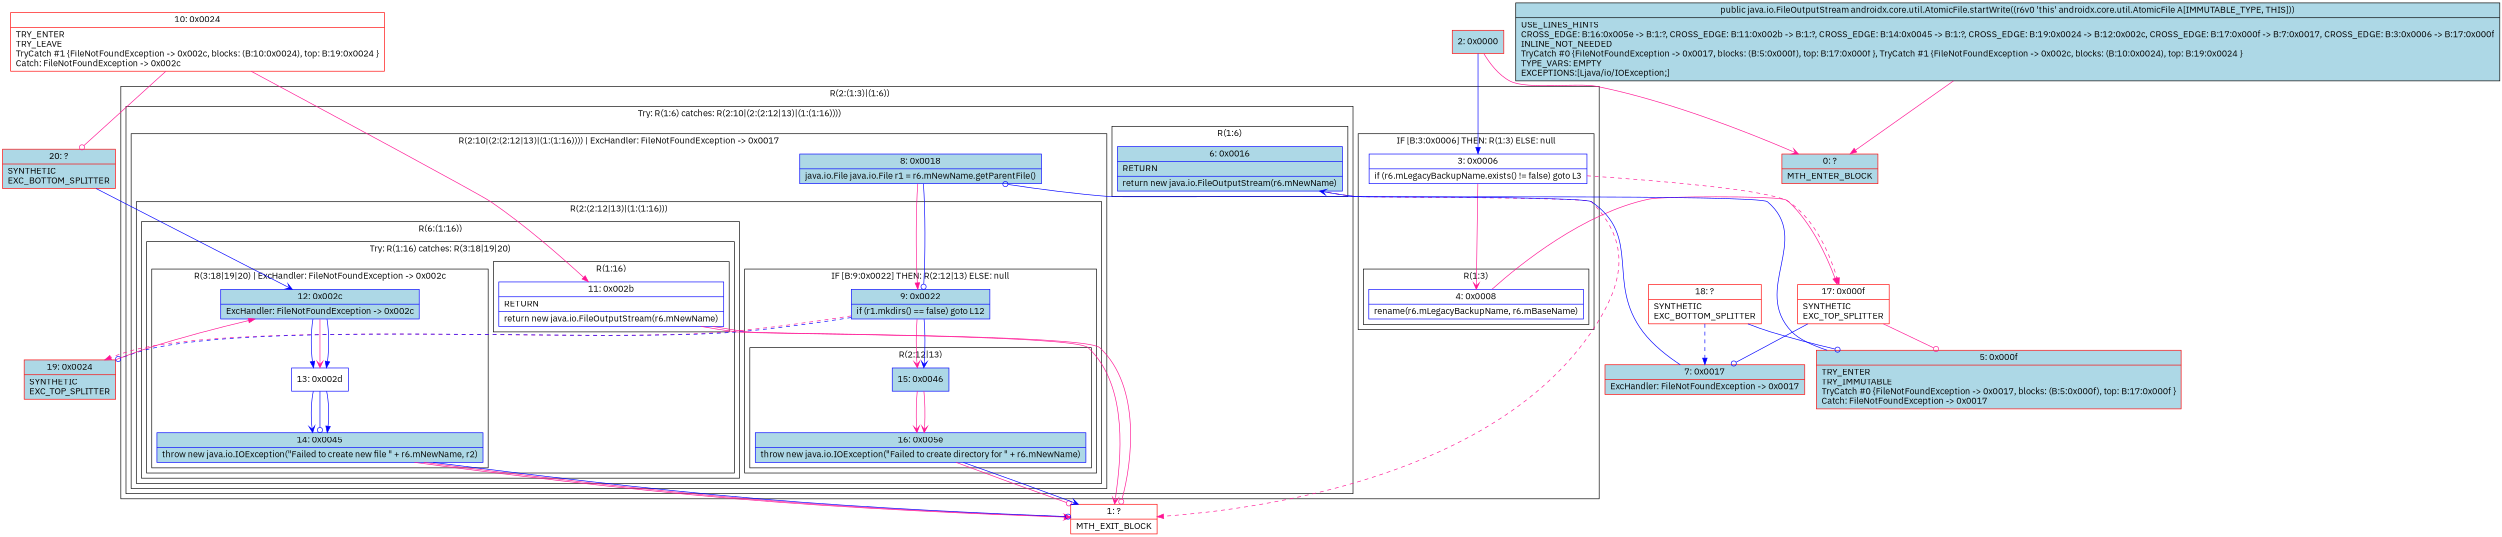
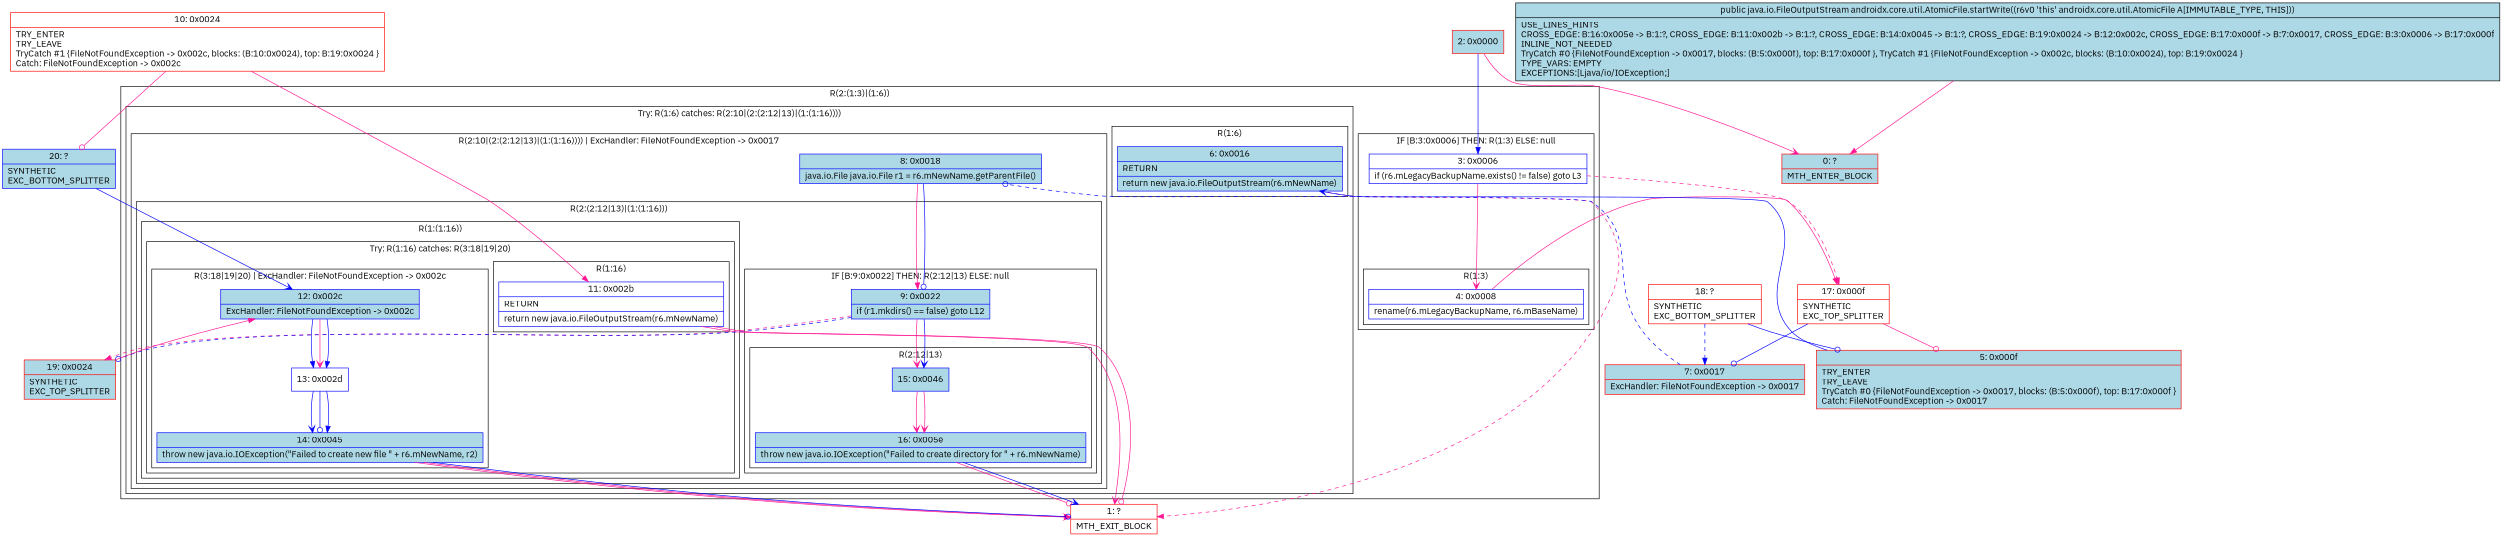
node "20: ?": color red -> blue
edge "7: 0x0017" -> "8: 0x0018": style solid -> dashed
cluster "R(6:(1:16))": label "R(6:(1:16))" -> "R(1:(1:16))"
node "5: 0x000f": text "TRY_IMMUTABLE" -> "TRY_LEAVE"
